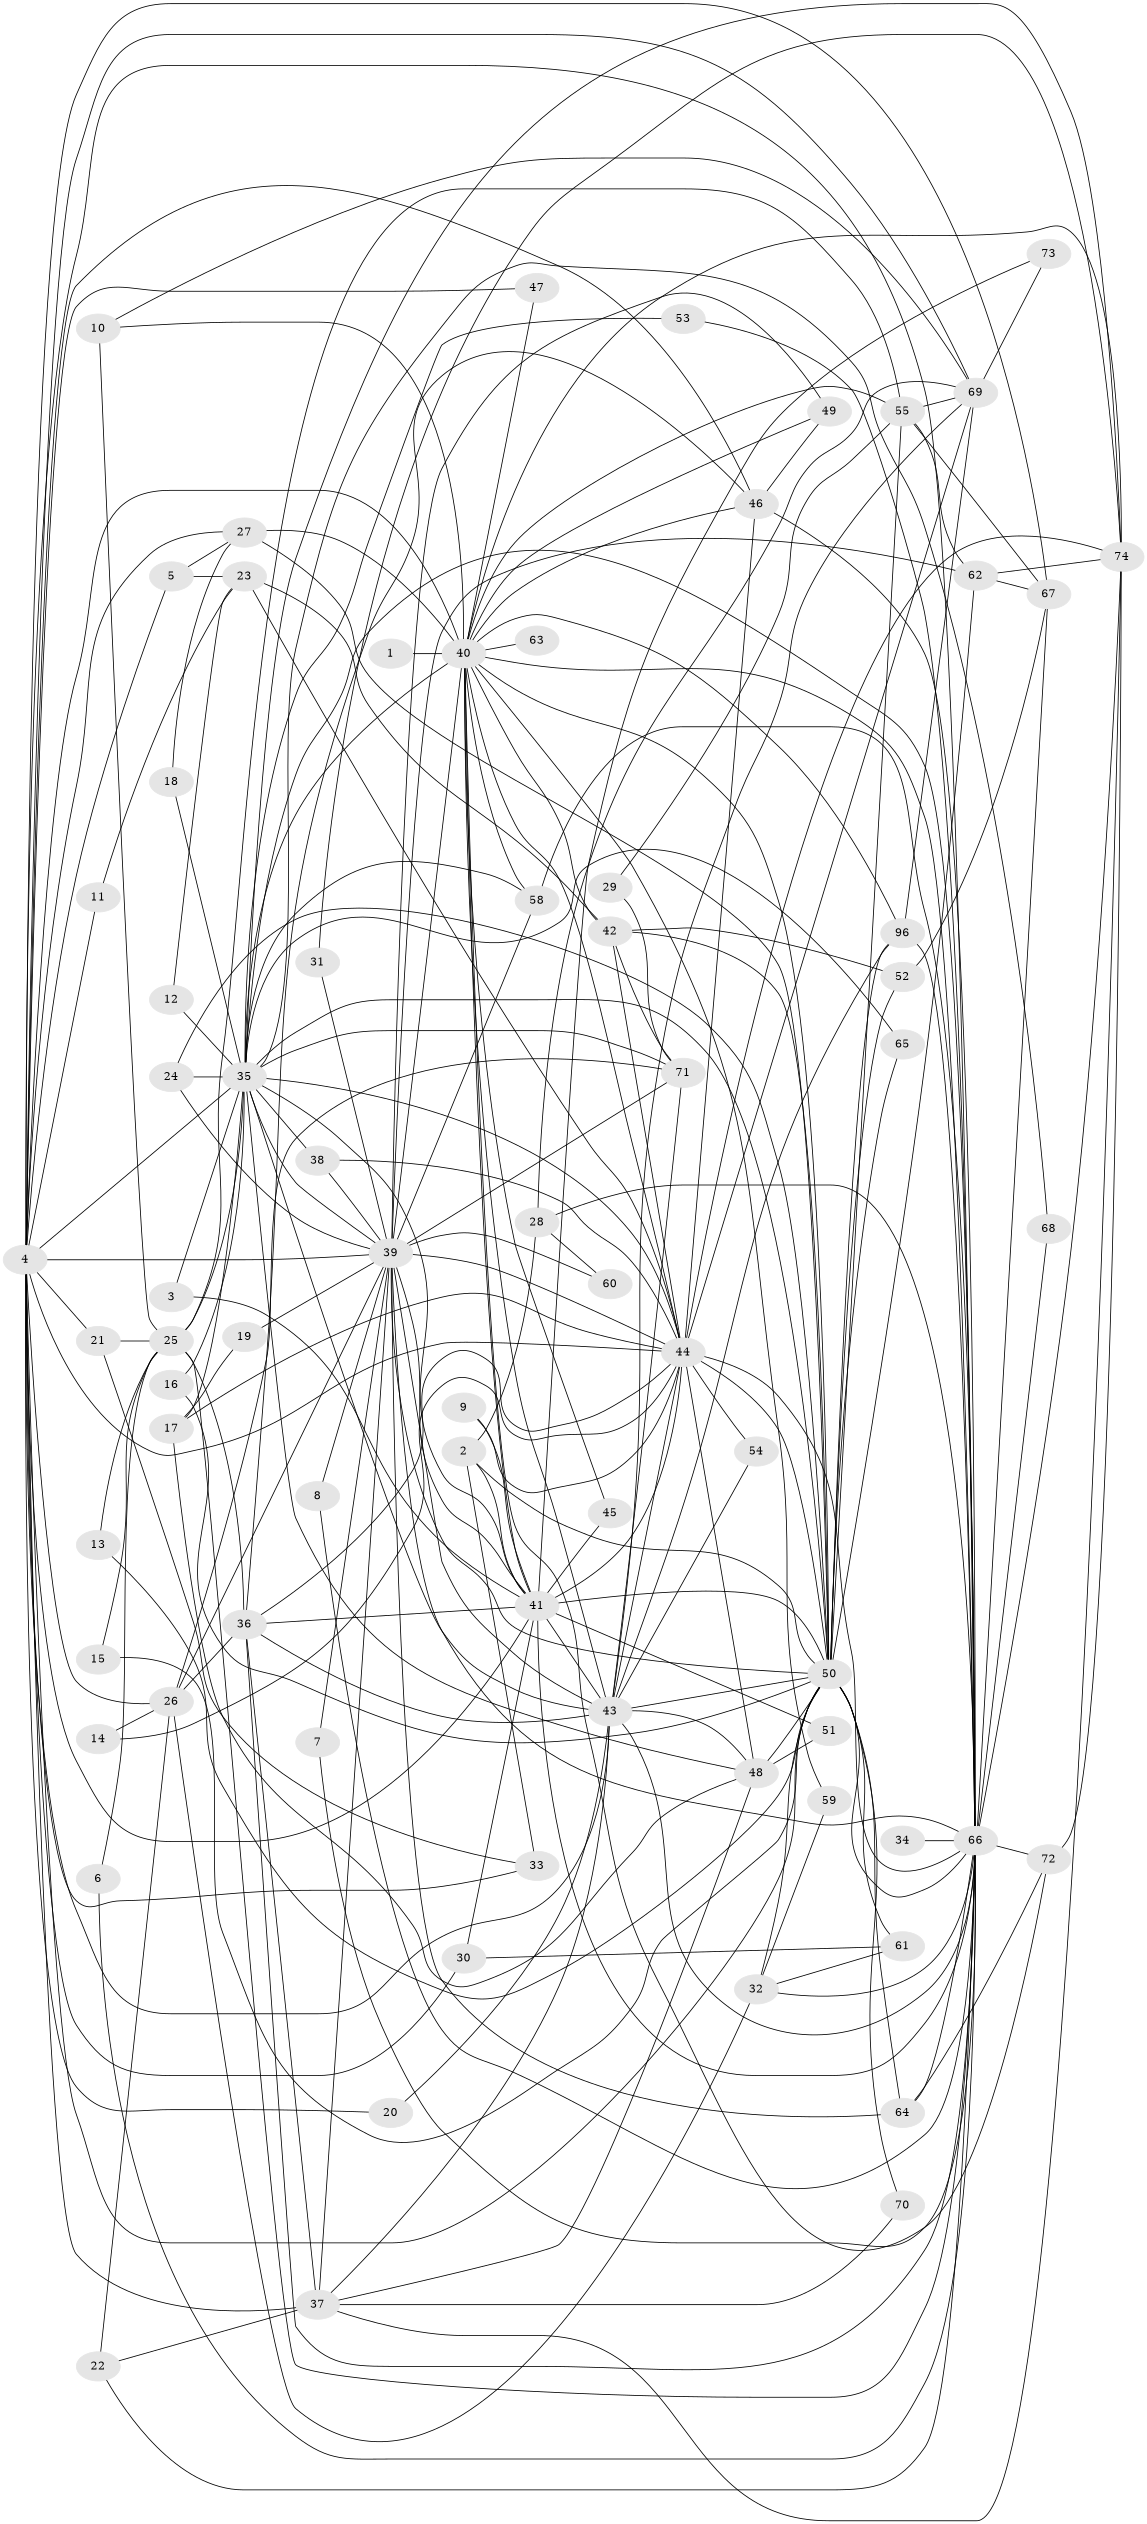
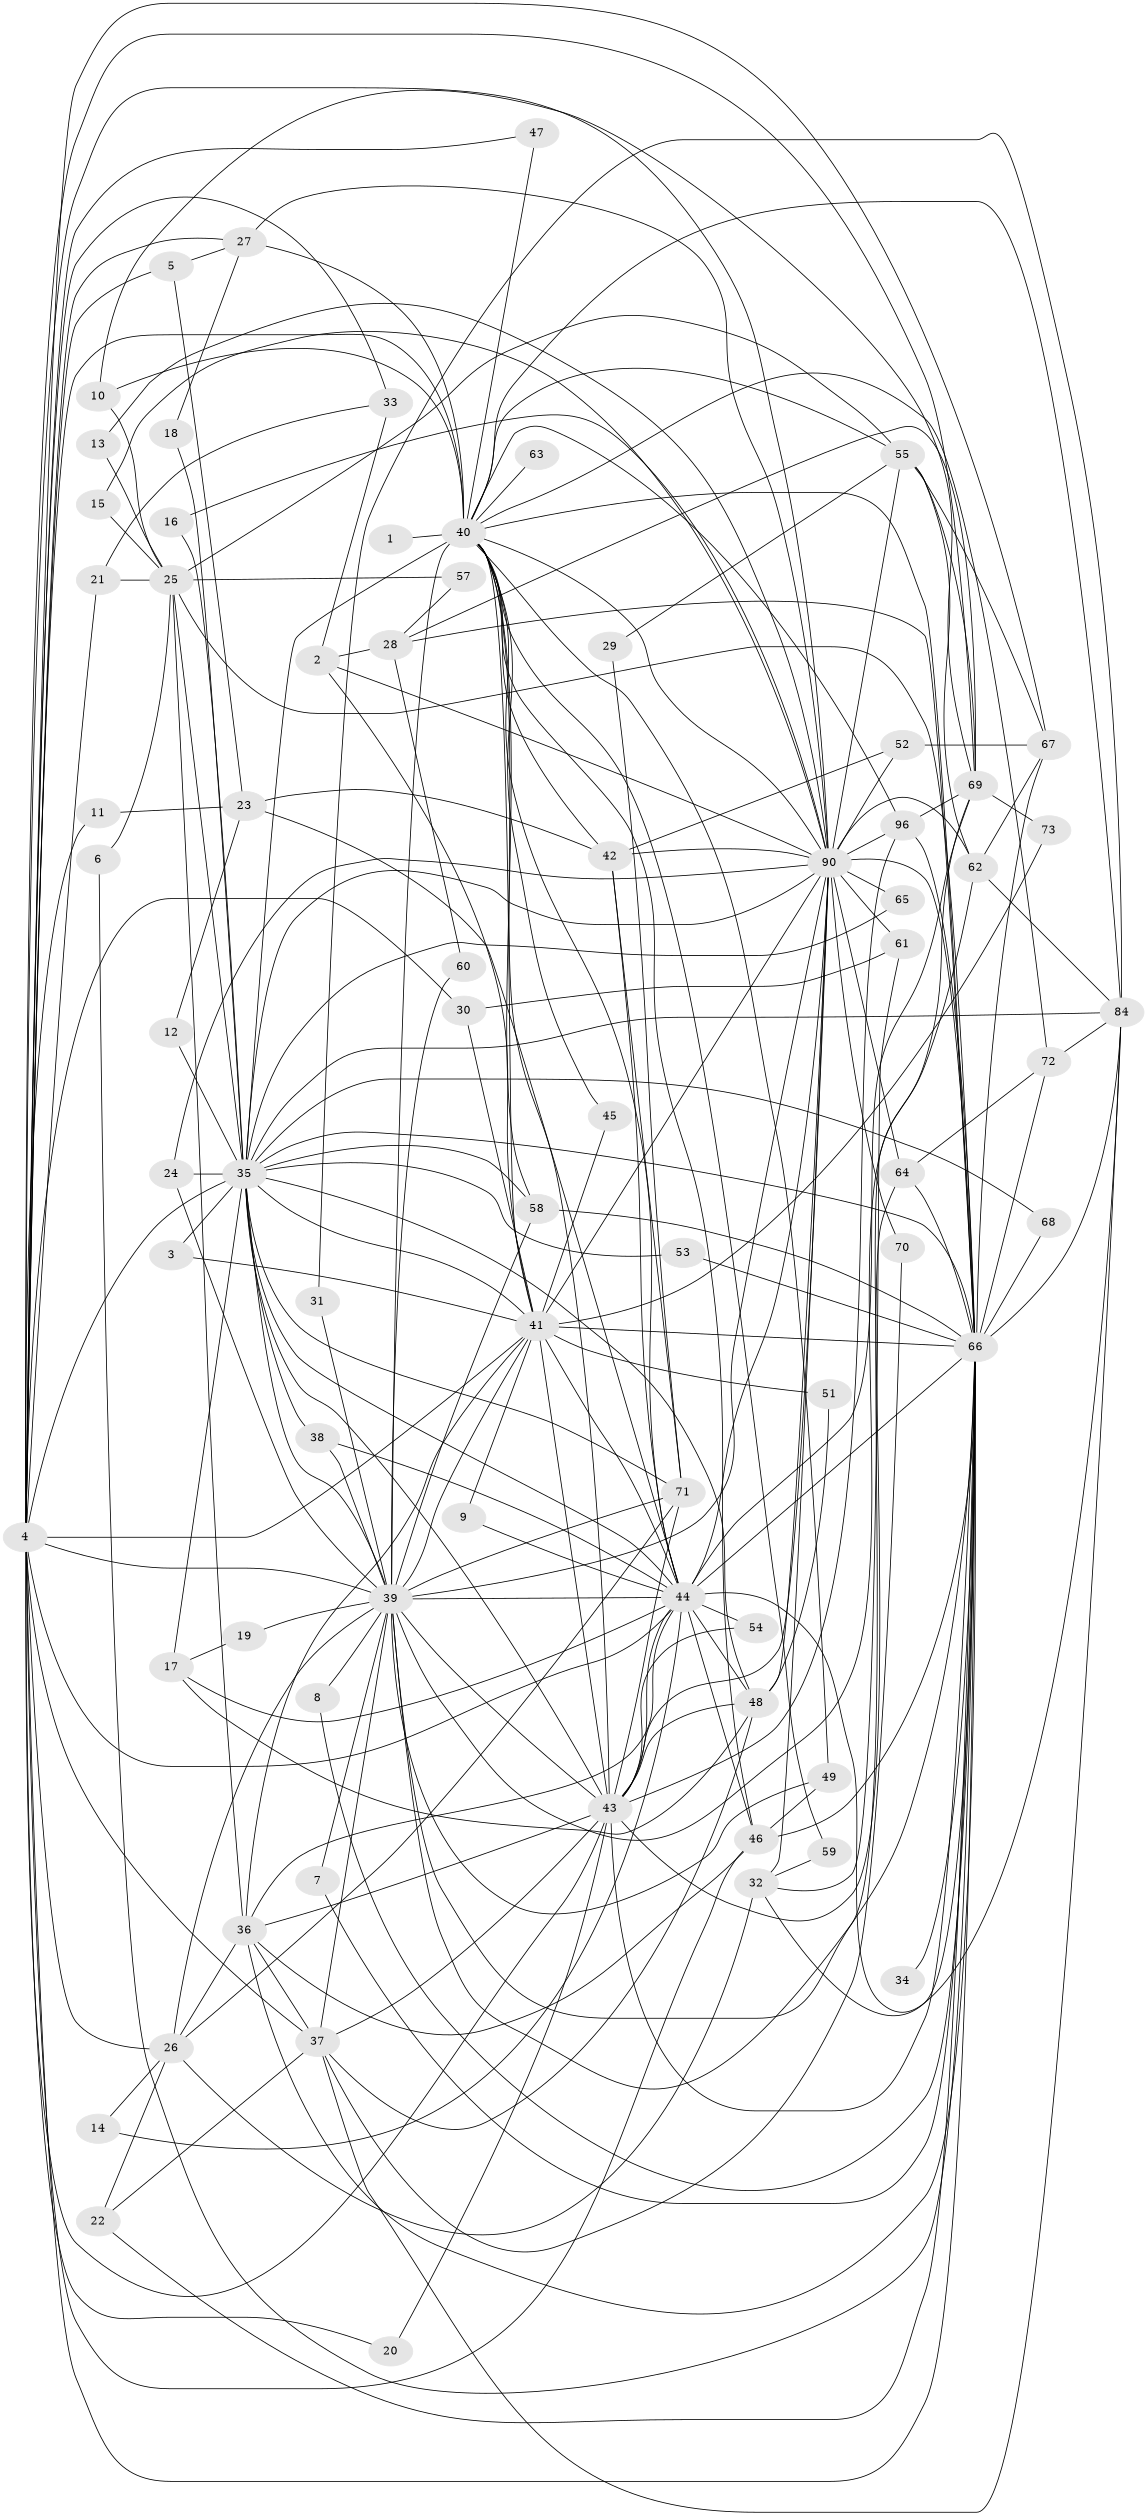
node "74": label "74" -> "84"
node "57": added
node "50": label "50" -> "90"
